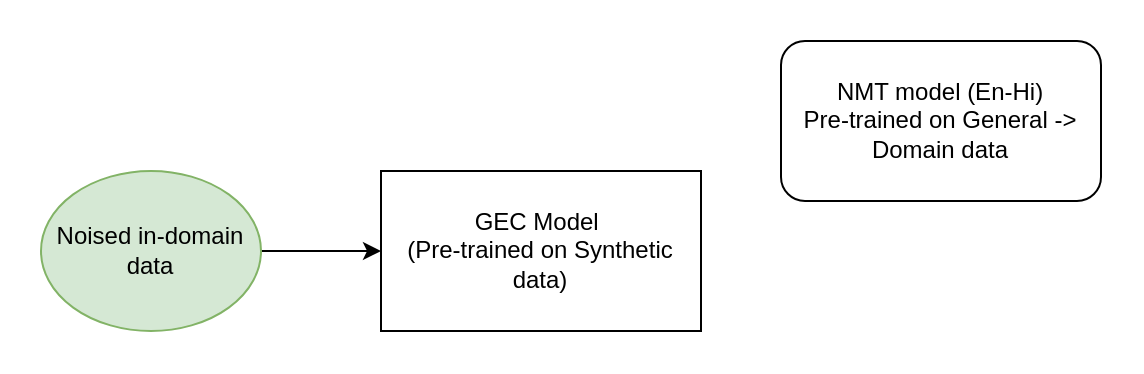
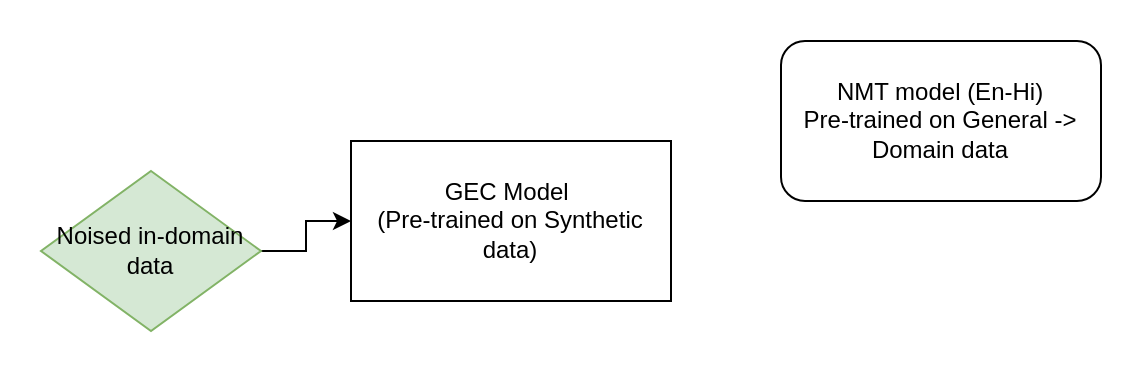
node "Noised in-domain data": shape ellipse -> diamond
node "GEC Model (Pre-trained on Synthetic data)": moved (541, 251) -> (511, 221)
